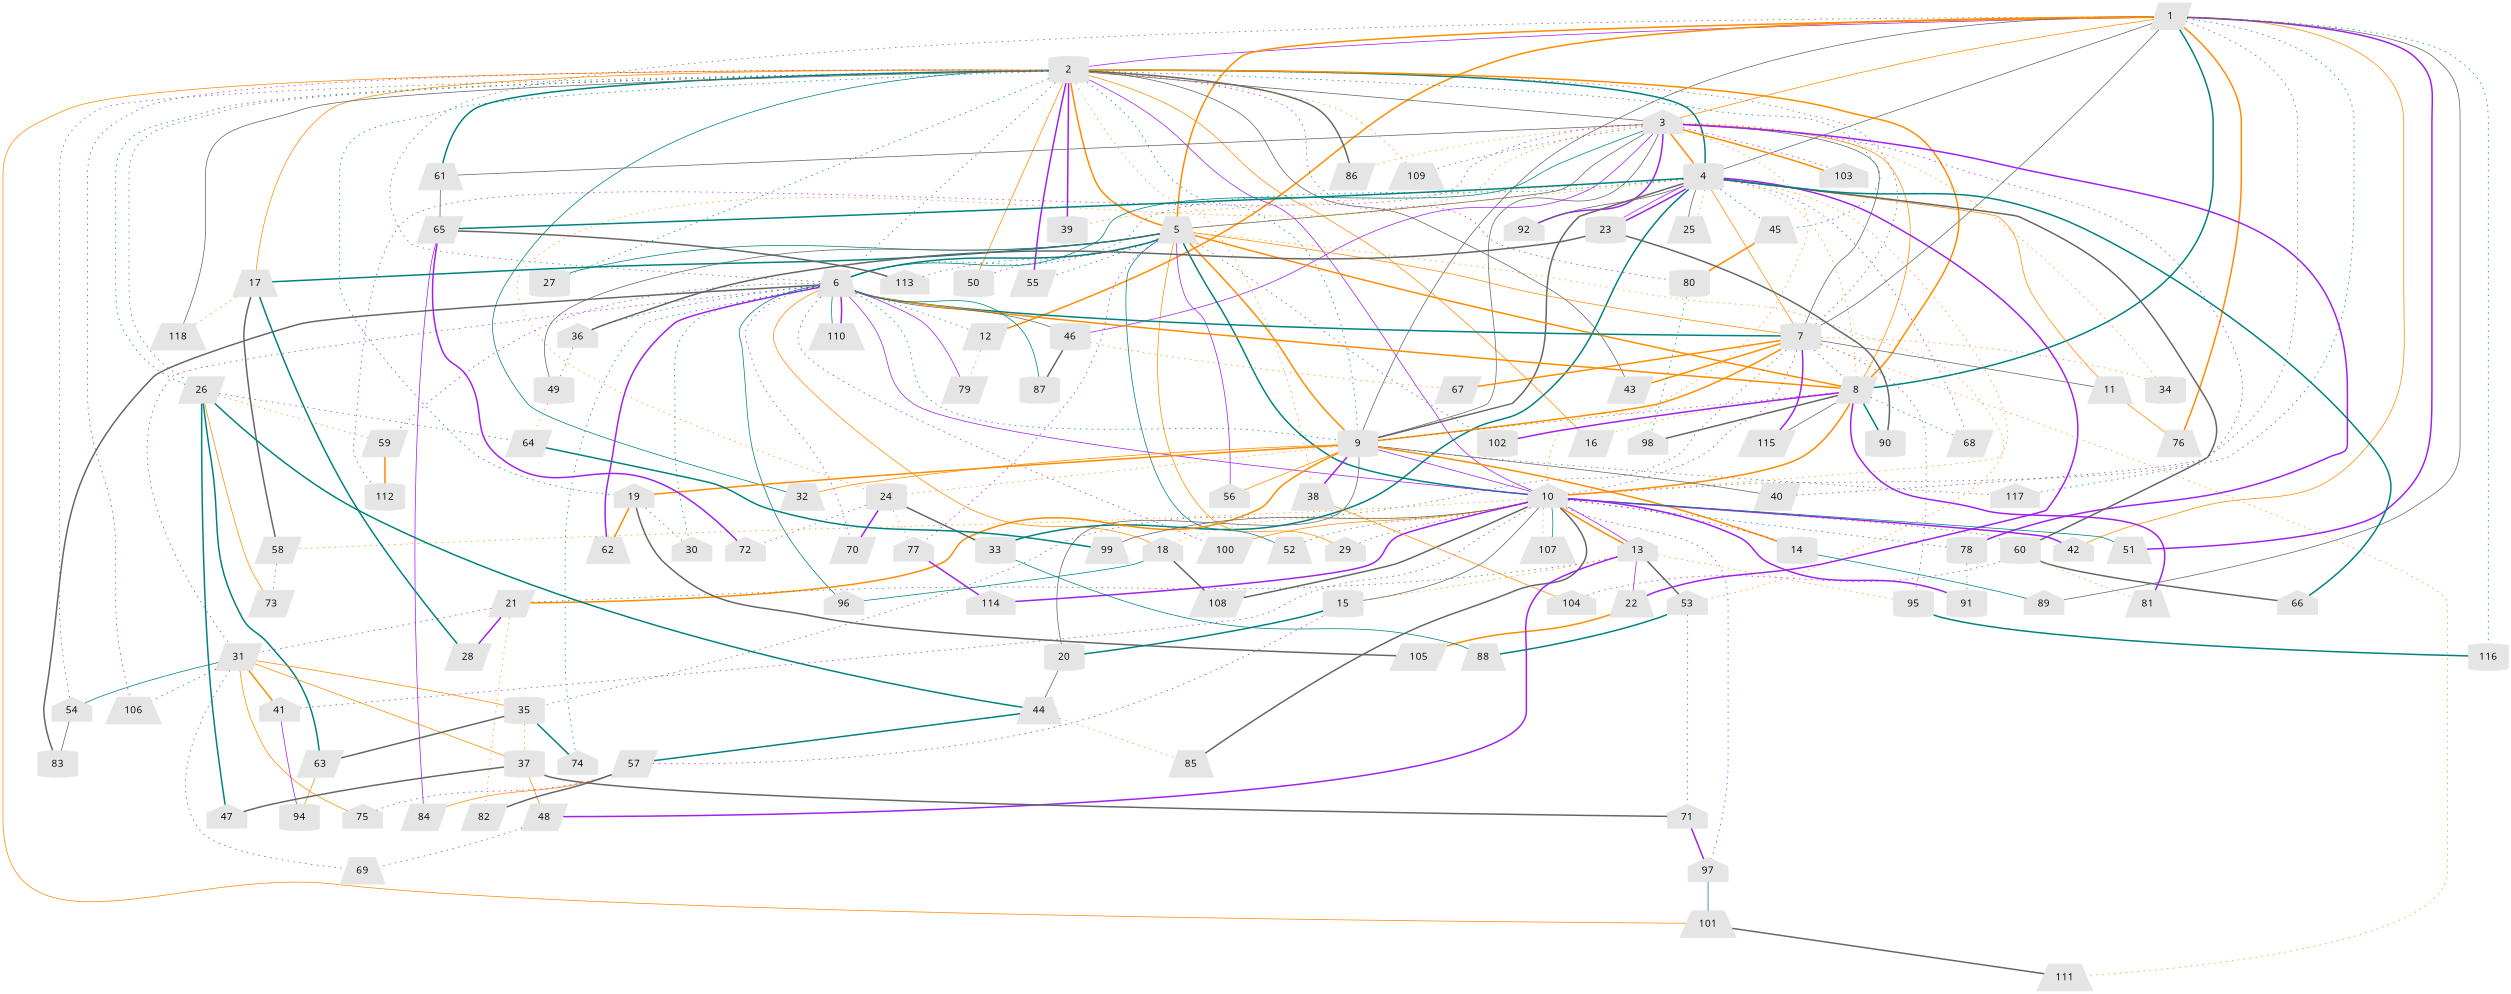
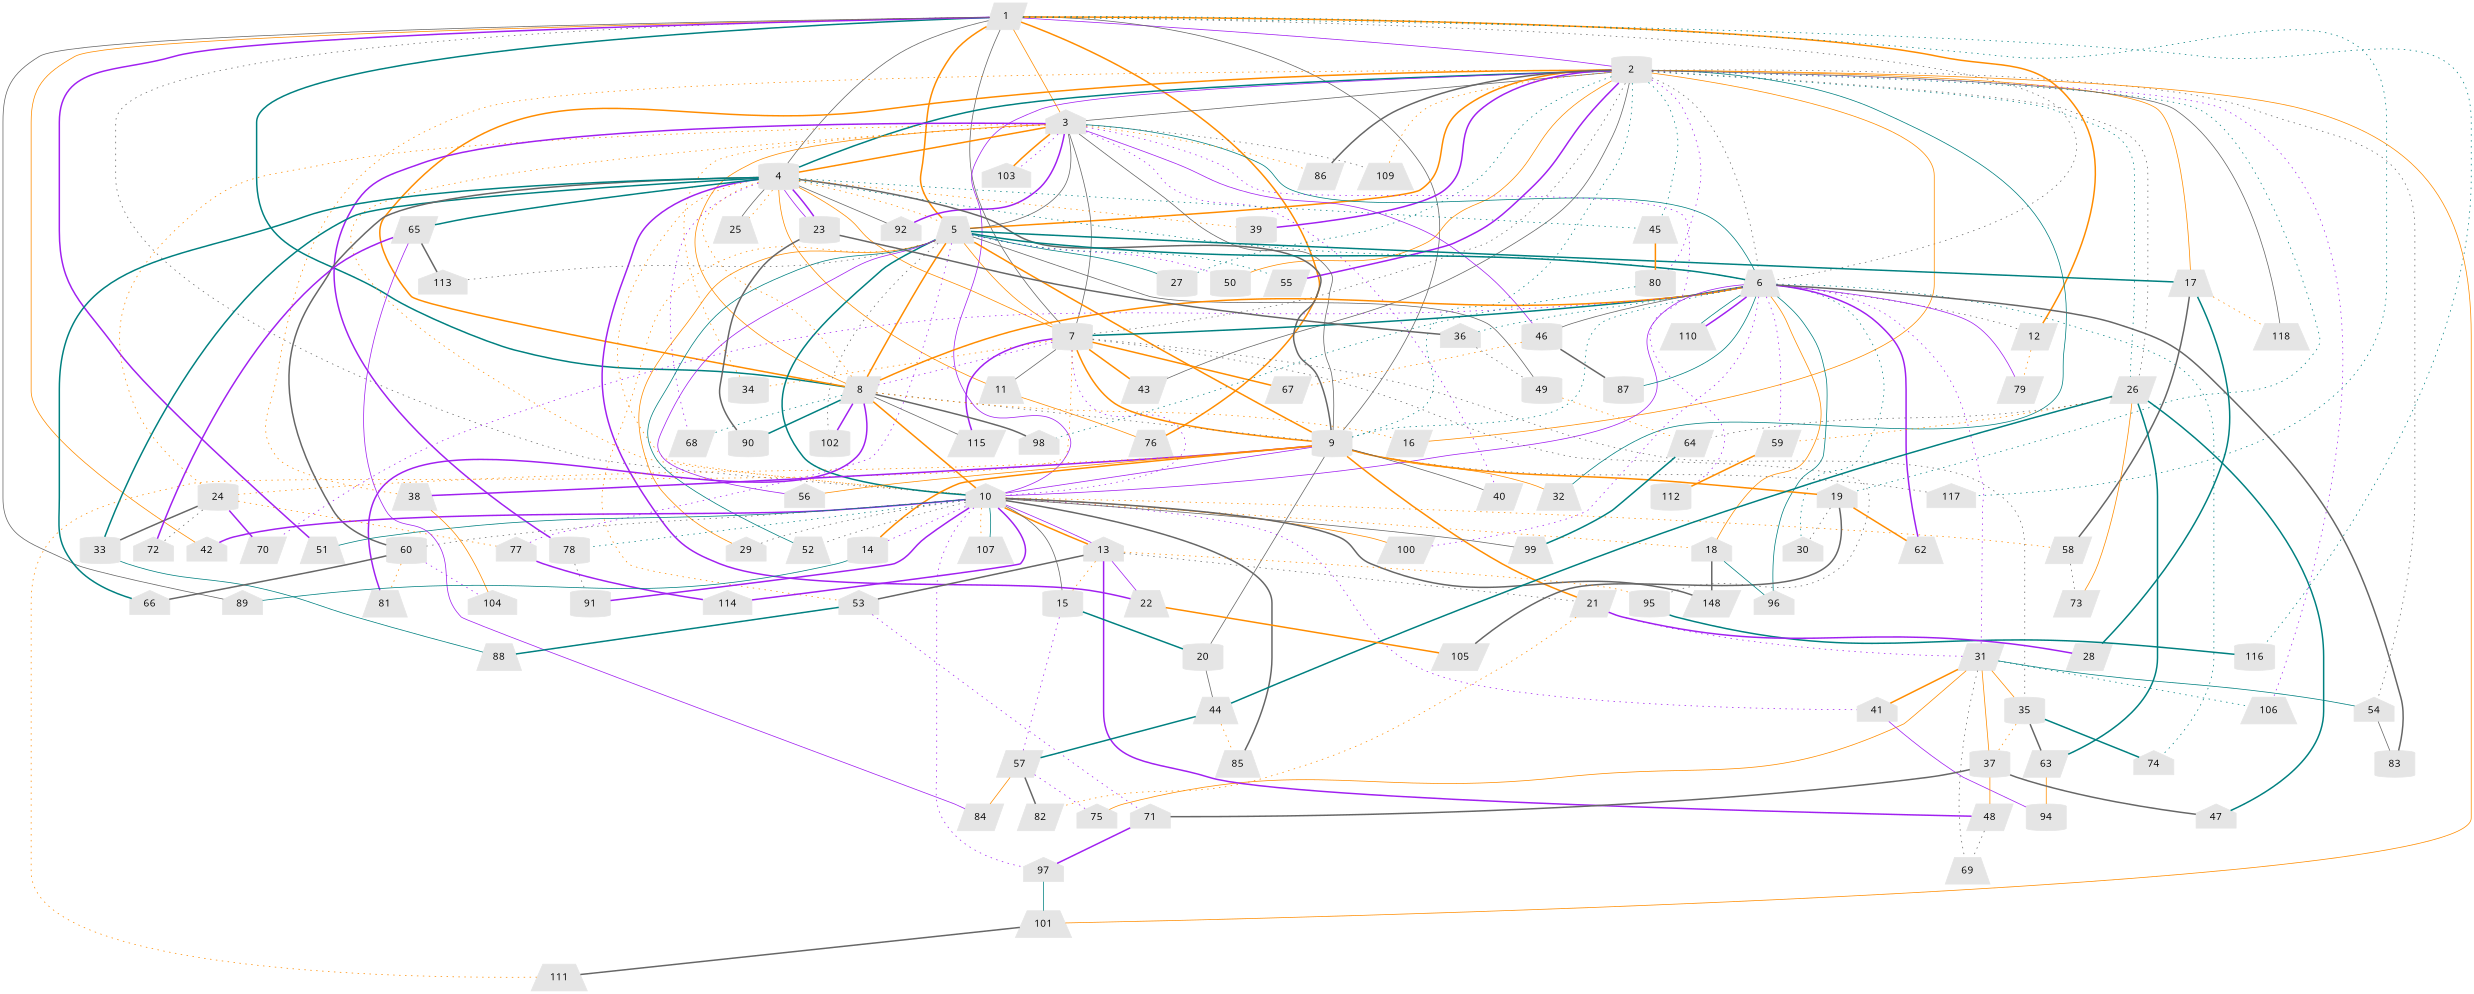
node "61": removed
node "108": label "108" -> "148"
